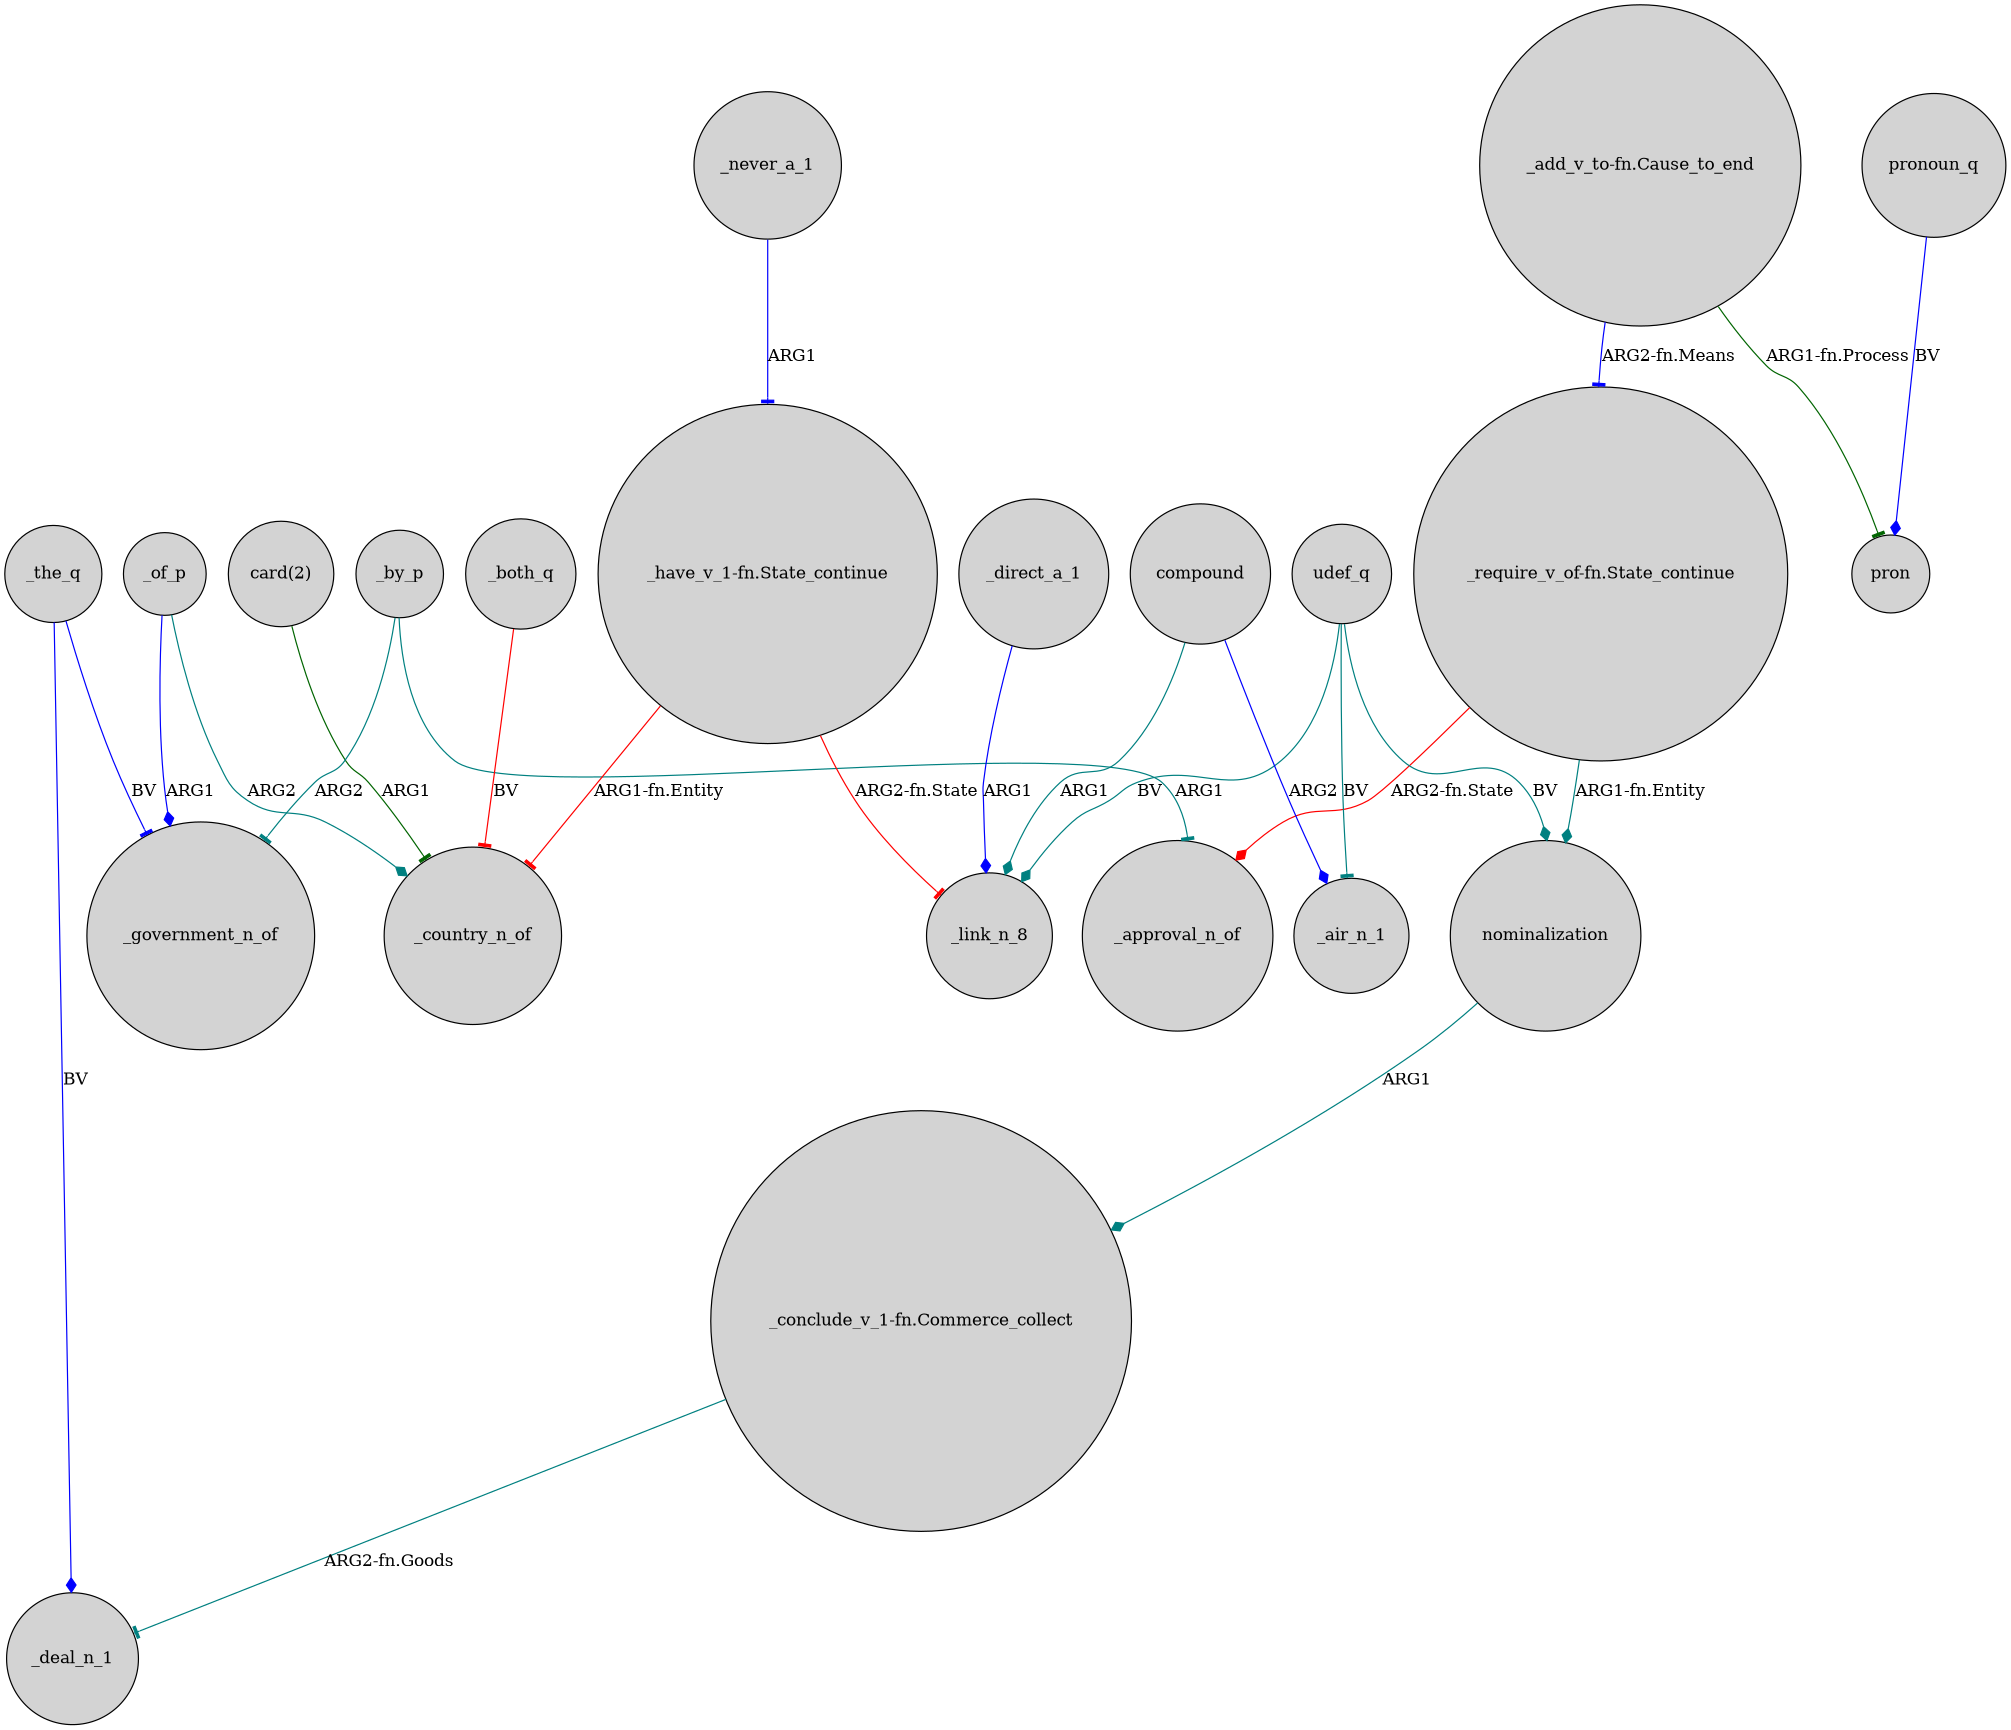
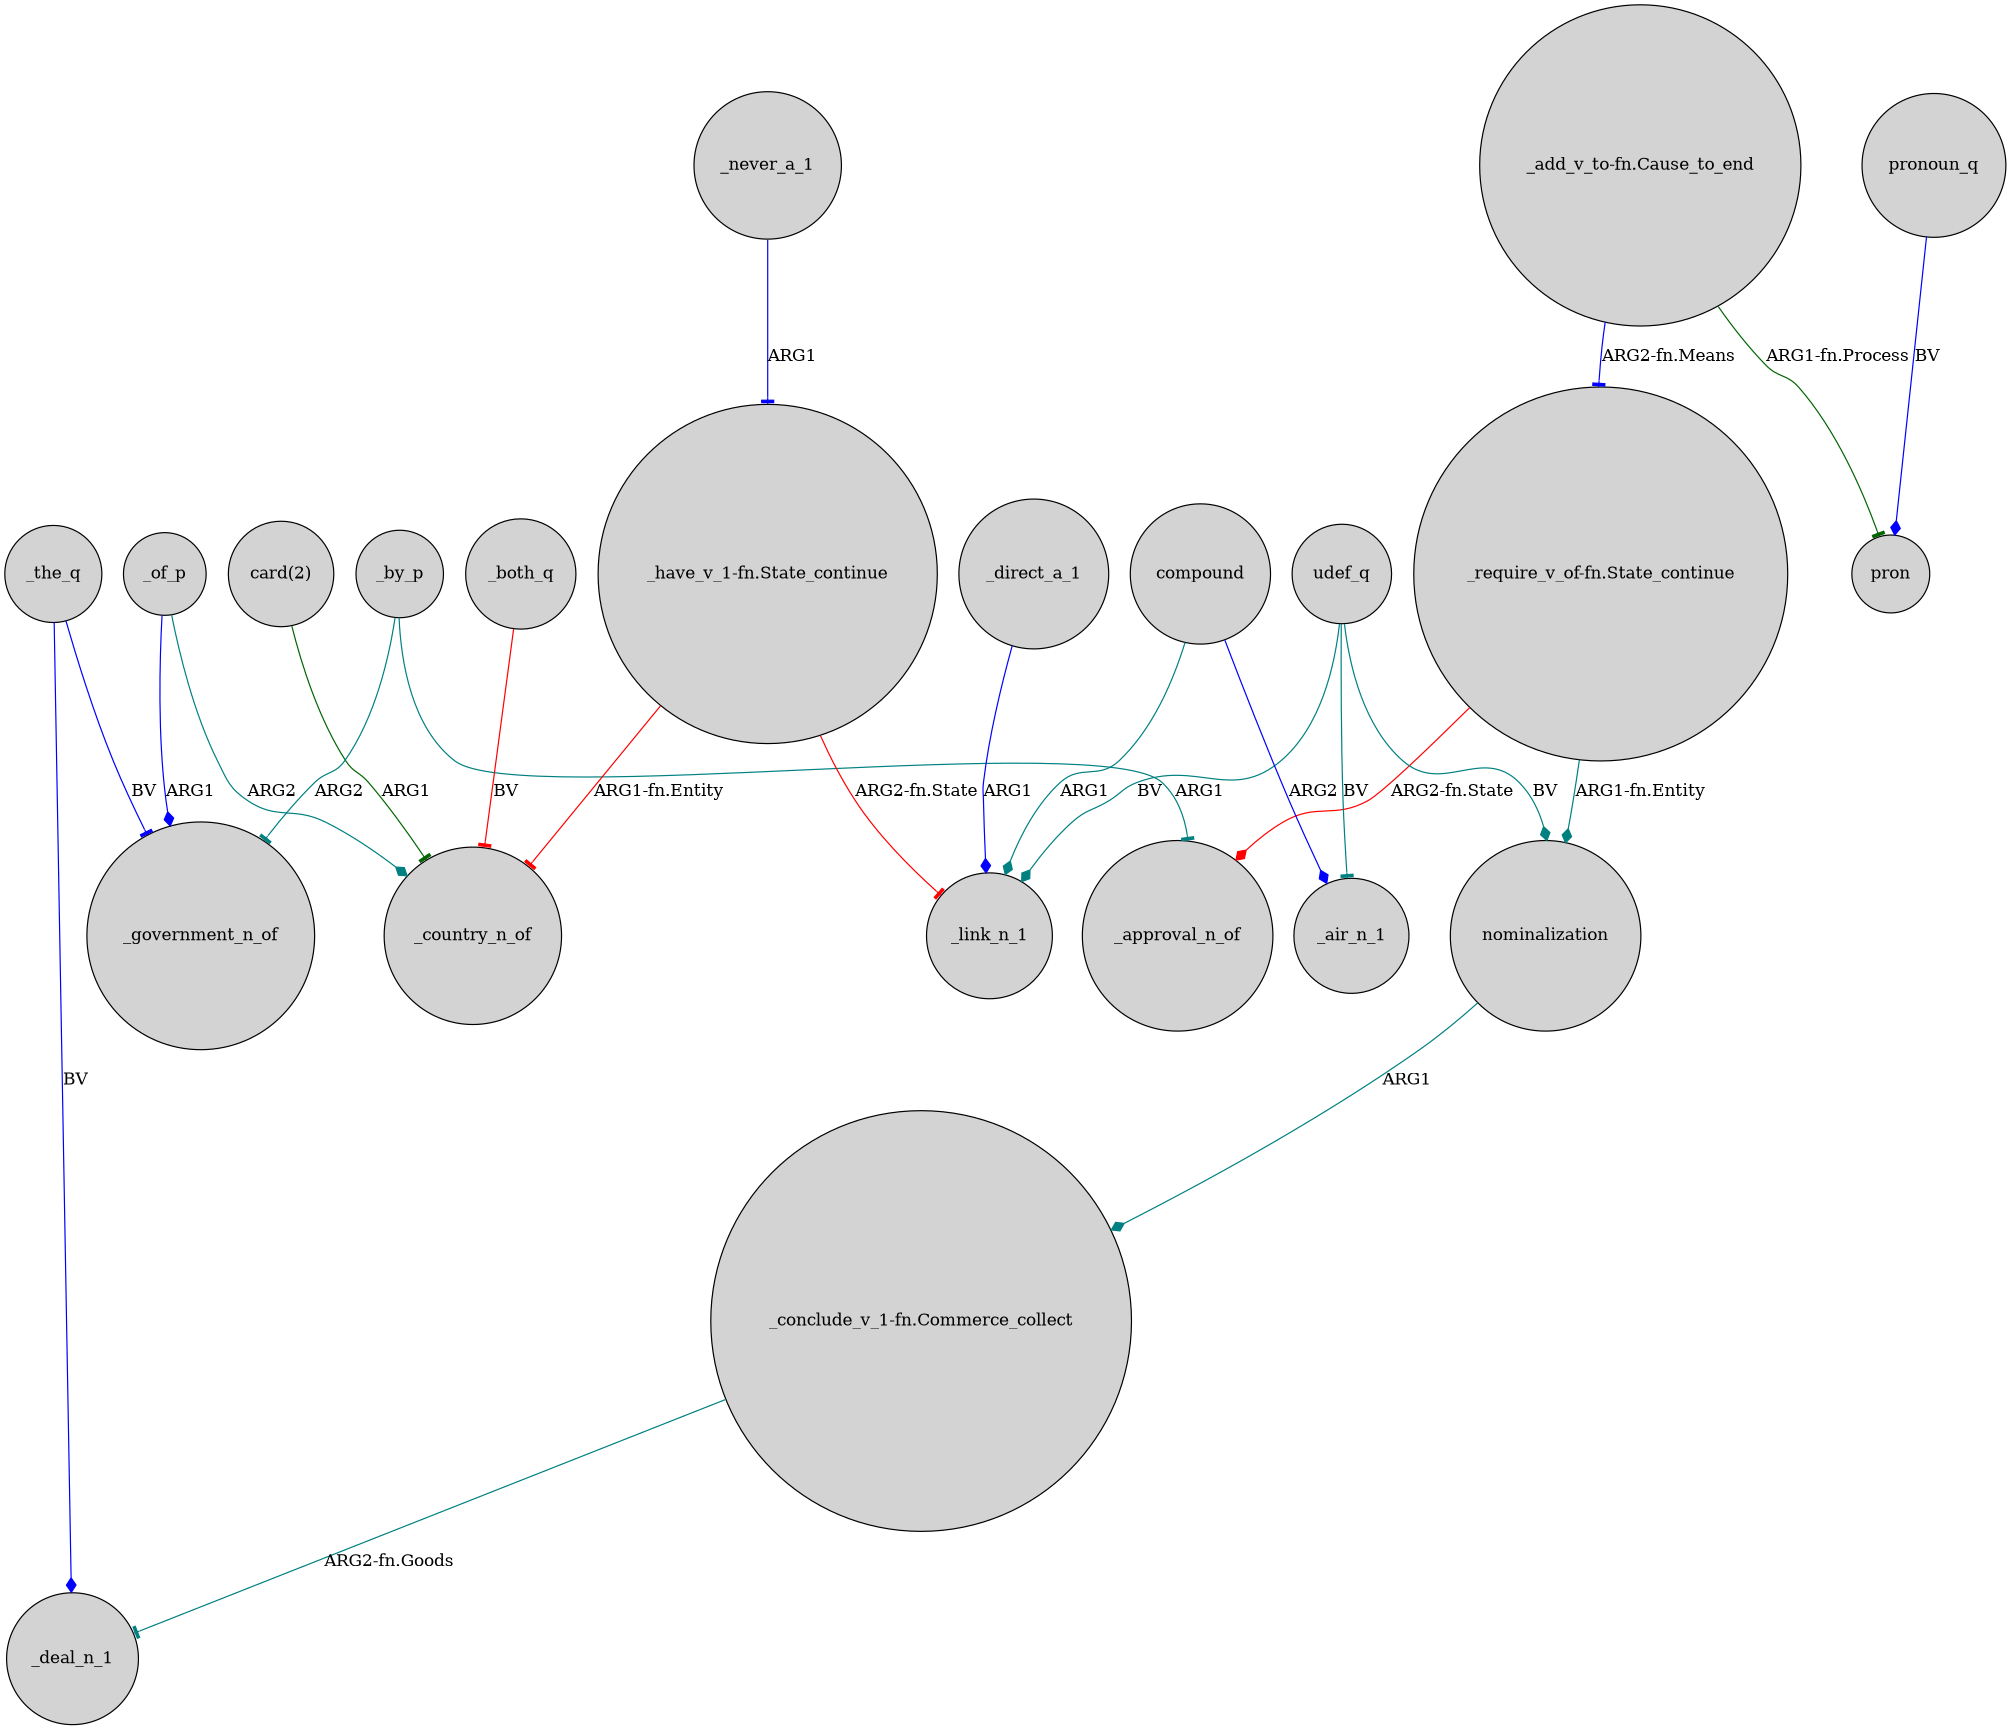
node "_link_n_8": label "_link_n_8" -> "_link_n_1"
